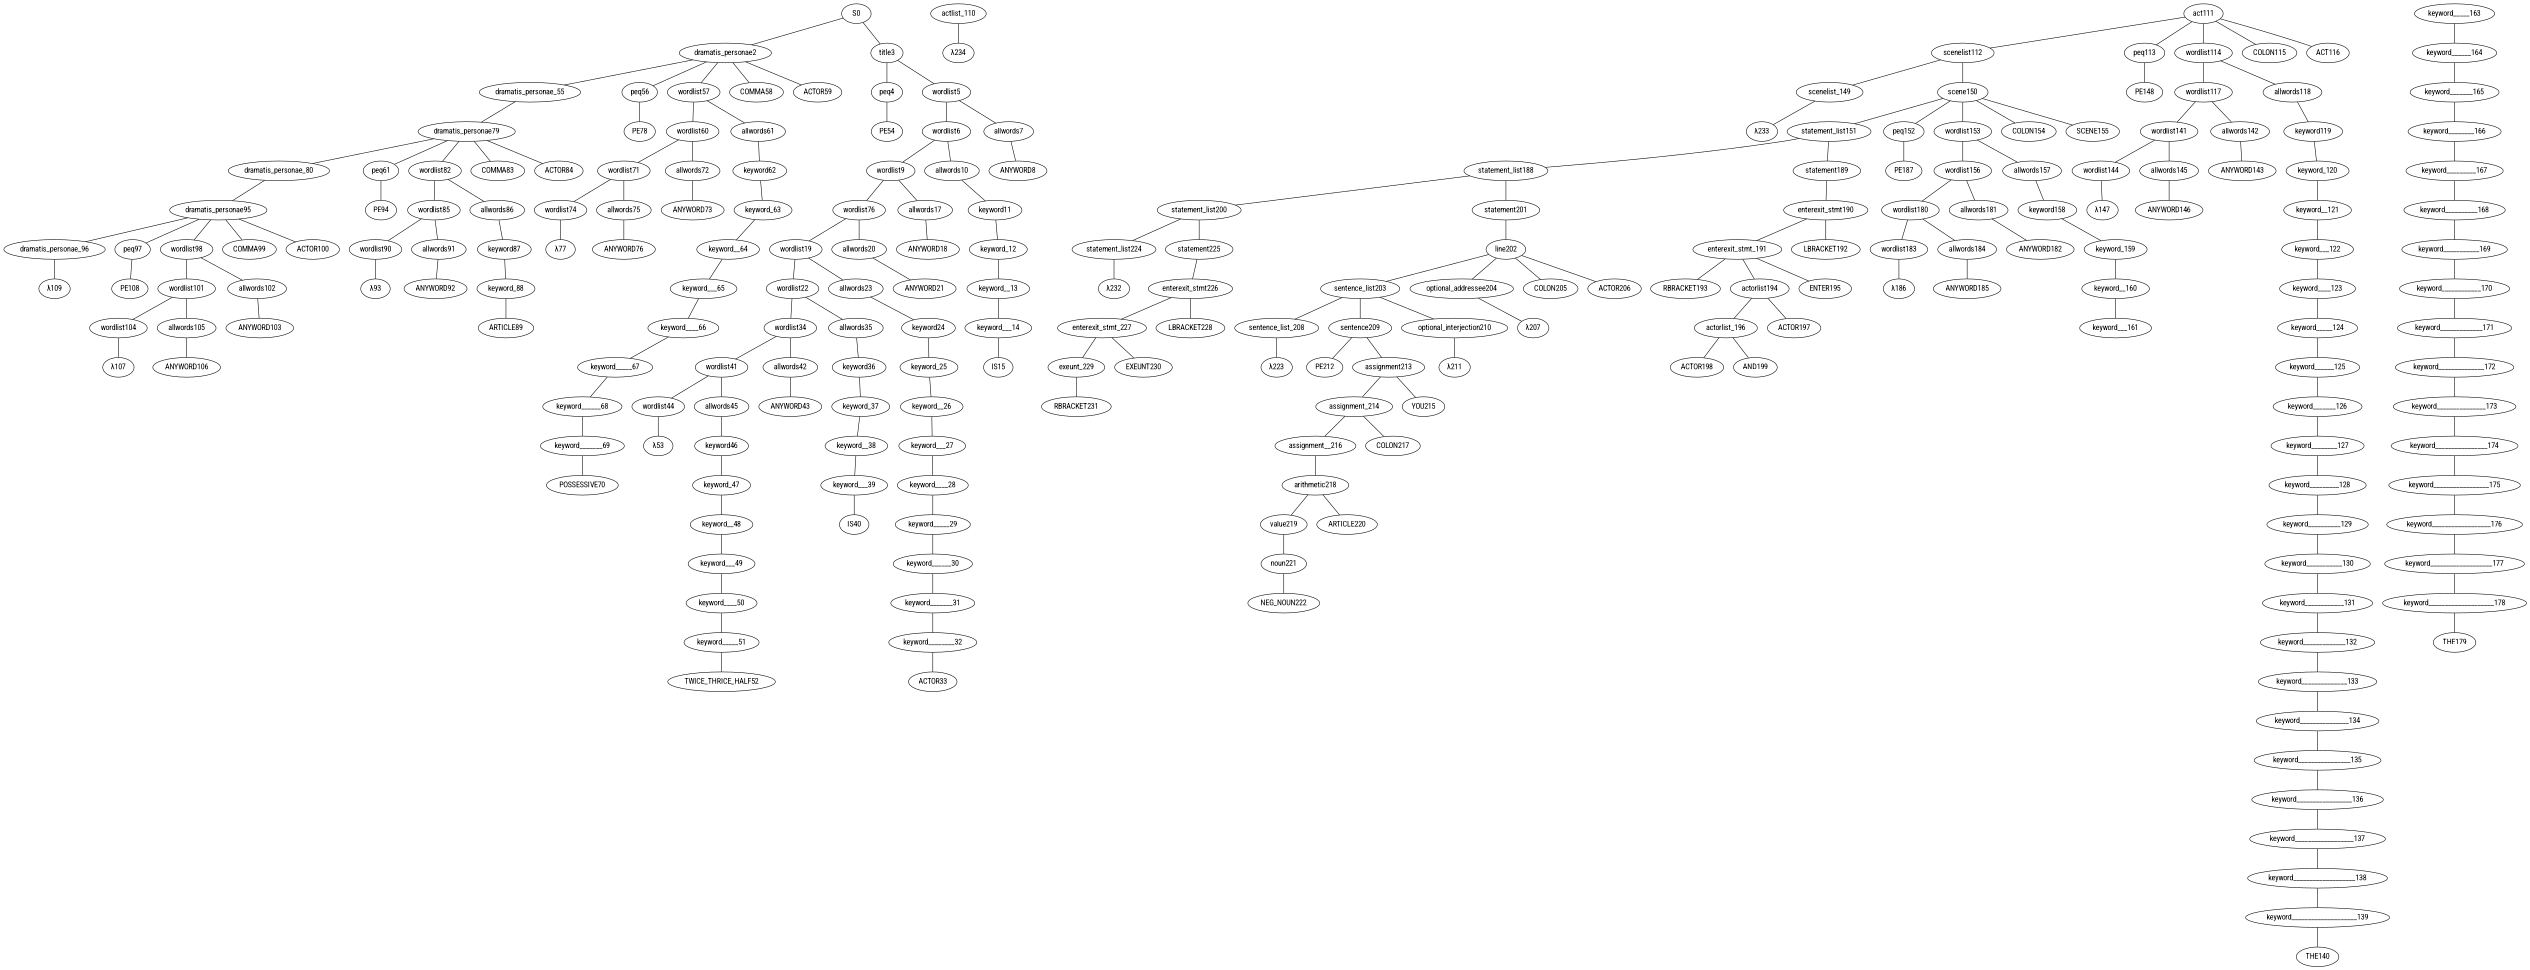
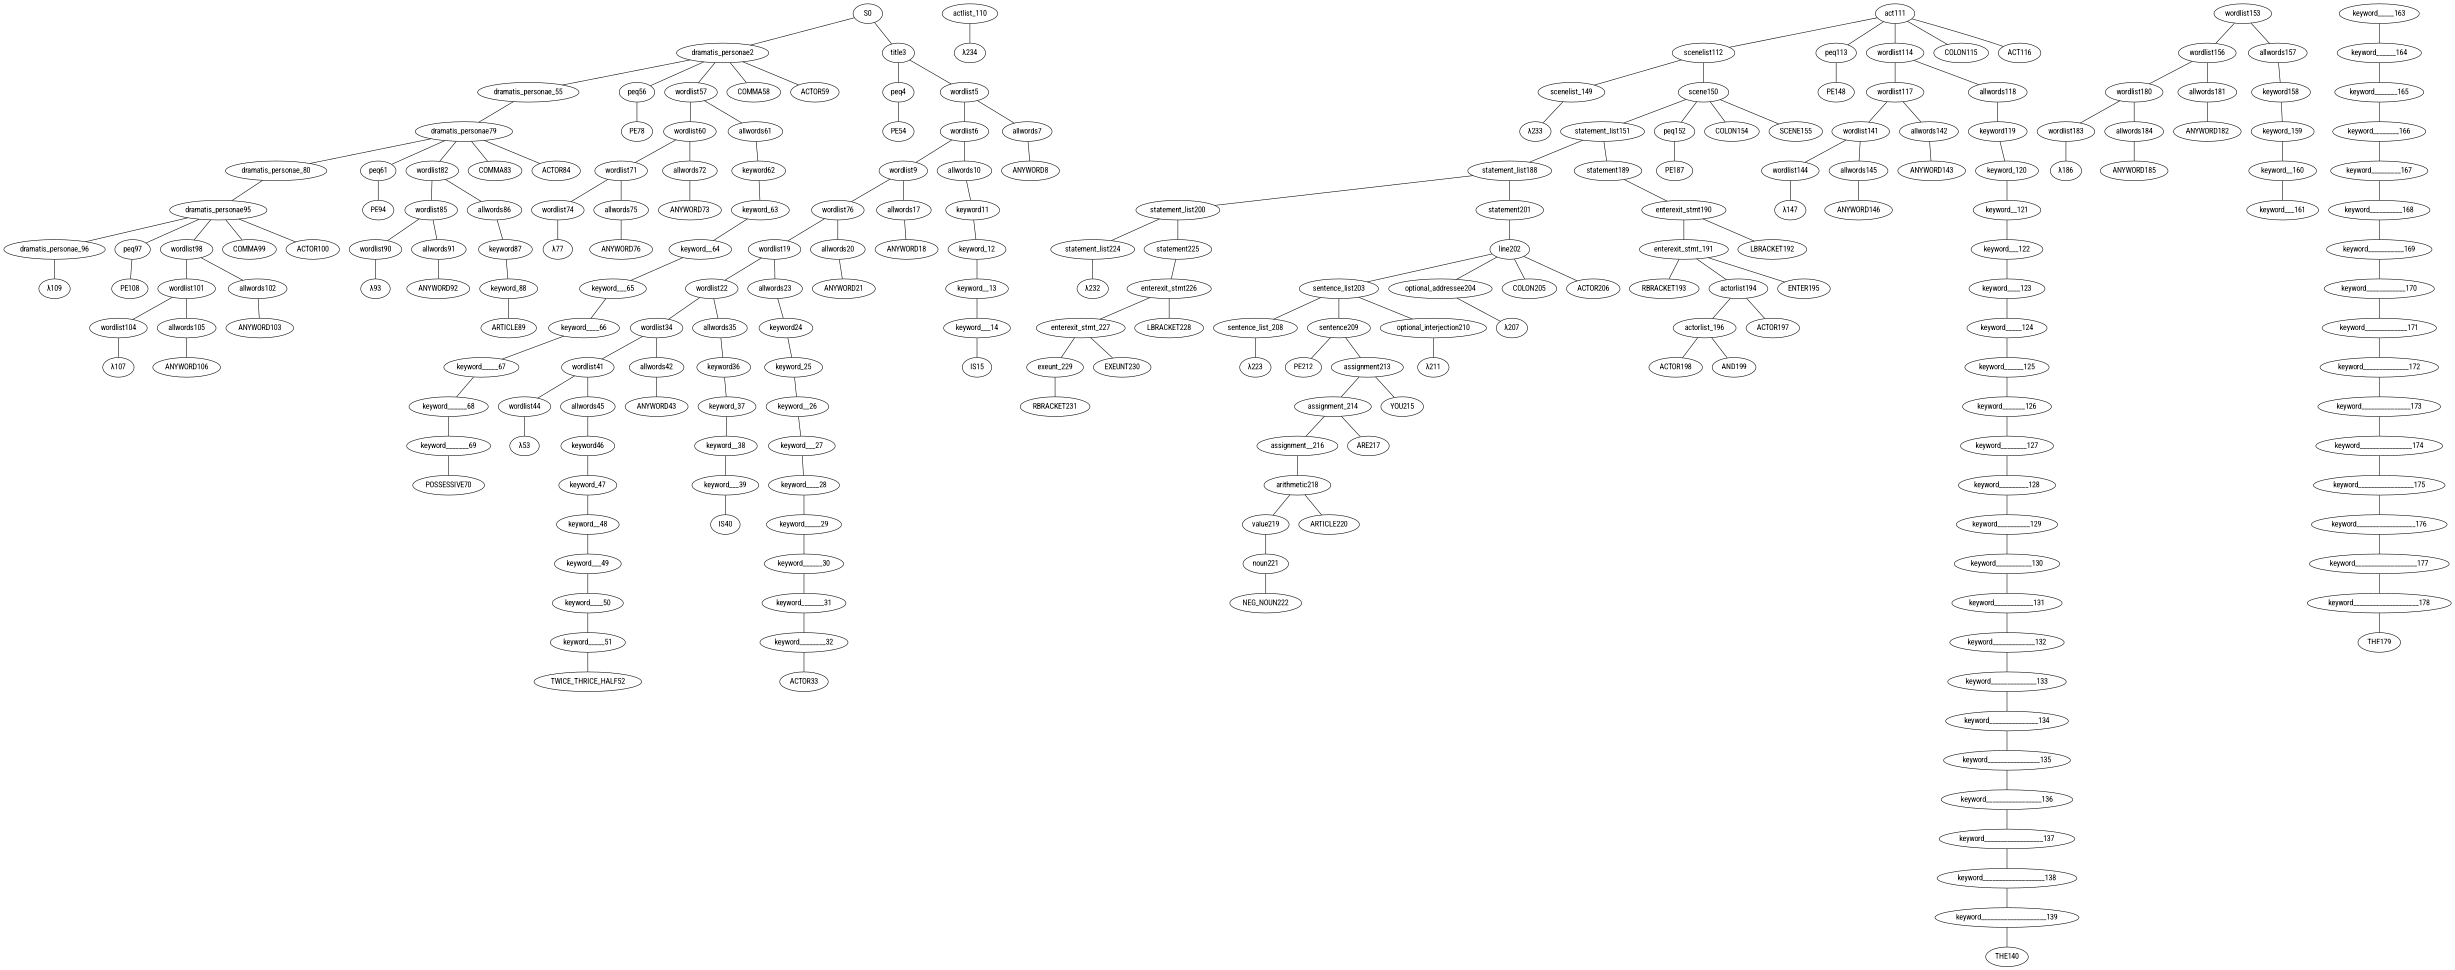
edge "scene150" -- "wordlist153": removed
node "COLON217": label "COLON217" -> "ARE217"
